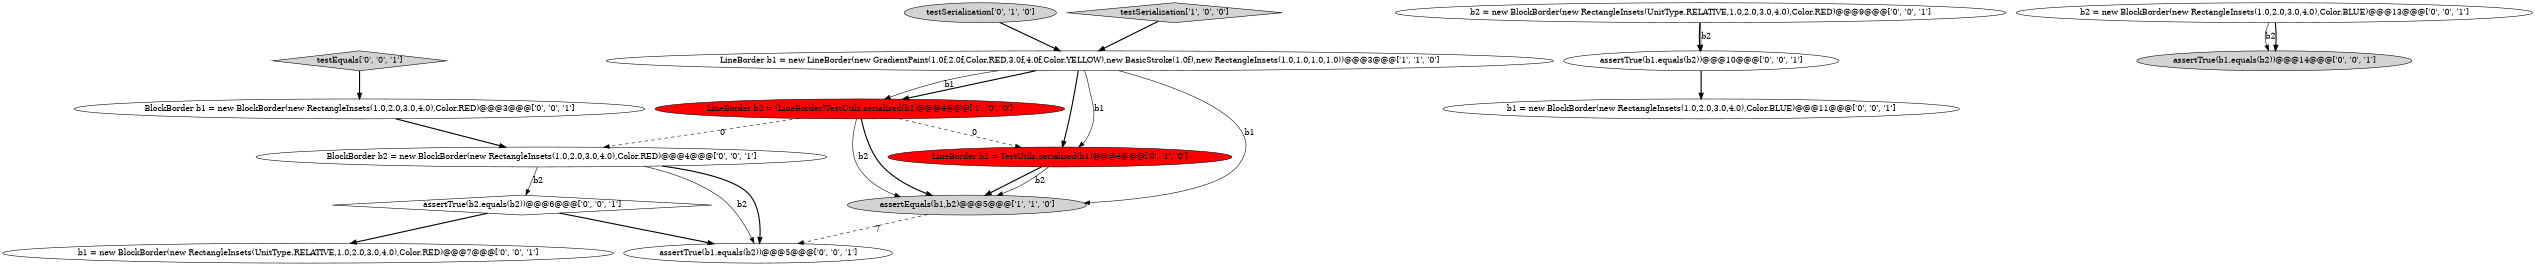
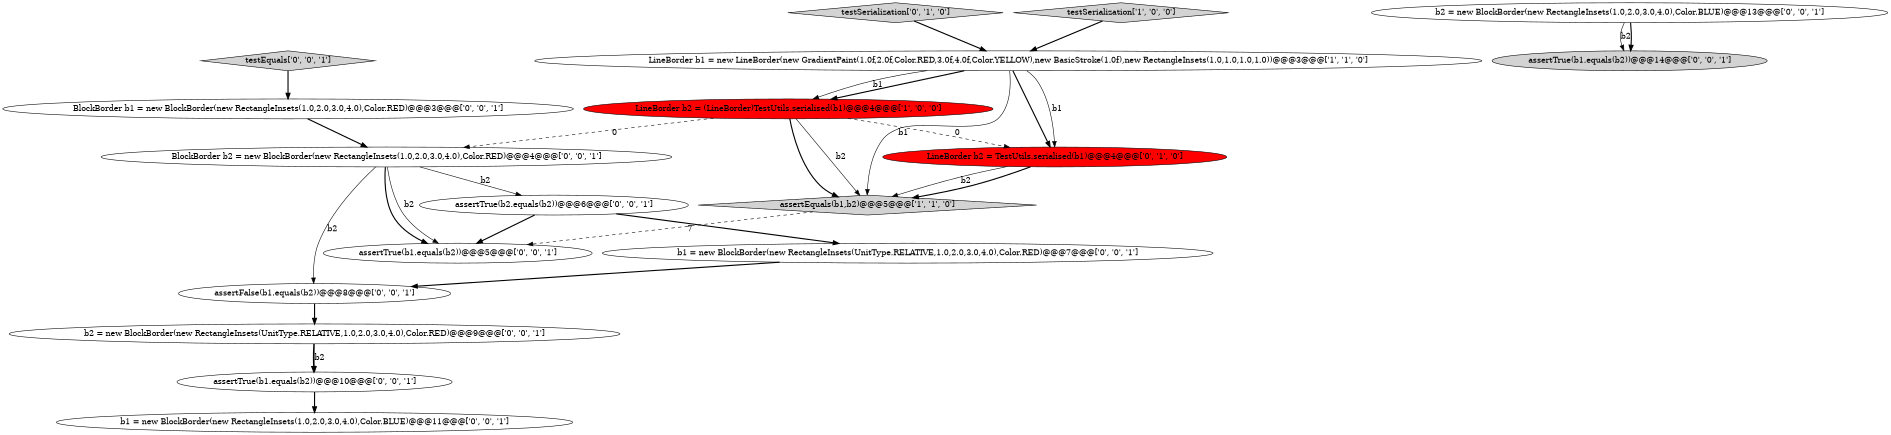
node "testSerialization['0', '1', '0']": shape ellipse -> diamond
node "assertTrue(b2.equals(b2))@@@6@@@['0', '0', '1']": shape diamond -> ellipse
node "assertEquals(b1,b2)@@@5@@@['1', '1', '0']": shape ellipse -> diamond
node "assertFalse(b1.equals(b2))@@@8@@@['0', '0', '1']": added
